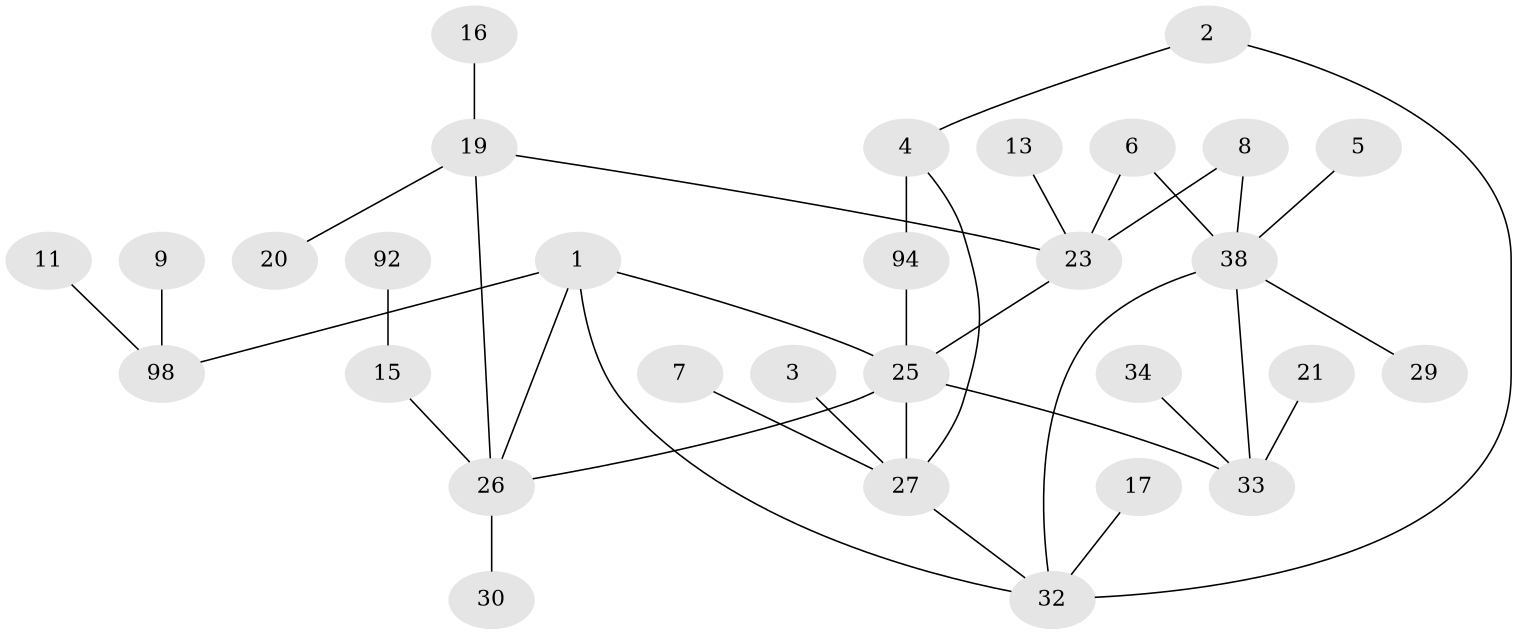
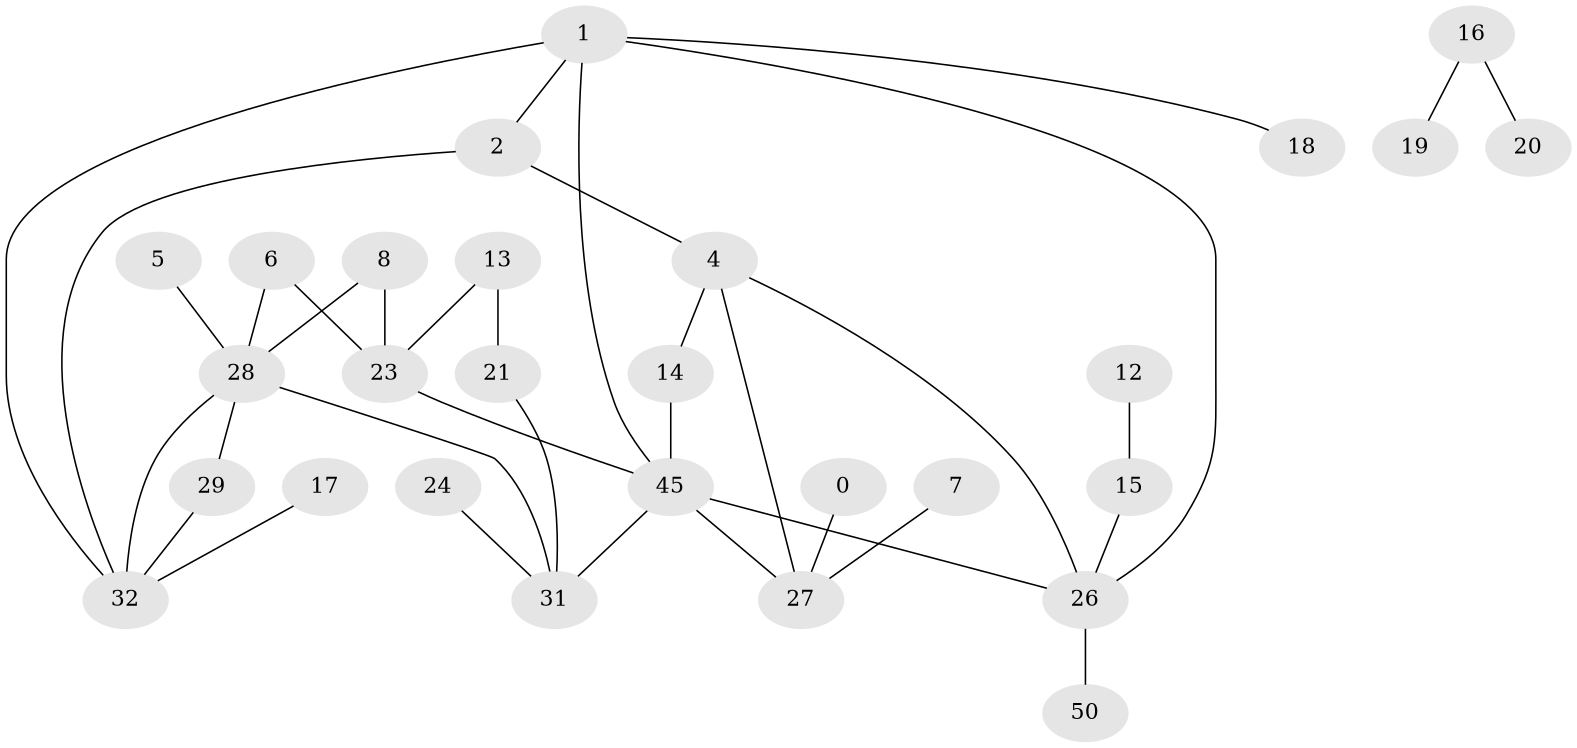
edge "1" -- "2": added
edge "19" -- "23": removed
edge "19" -- "20": now "16" -- "20"
node "11": removed
node "9": removed
node "92": label "92" -> "12"
node "94": label "94" -> "14"
node "38": label "38" -> "28"
edge "19" -- "26": now "4" -- "26"
edge "13" -- "21": added
node "98": label "98" -> "18"
node "3": label "3" -> "0"
node "25": label "25" -> "45"
node "34": label "34" -> "24"
node "33": label "33" -> "31"
edge "27" -- "32": now "29" -- "32"
node "30": label "30" -> "50"
